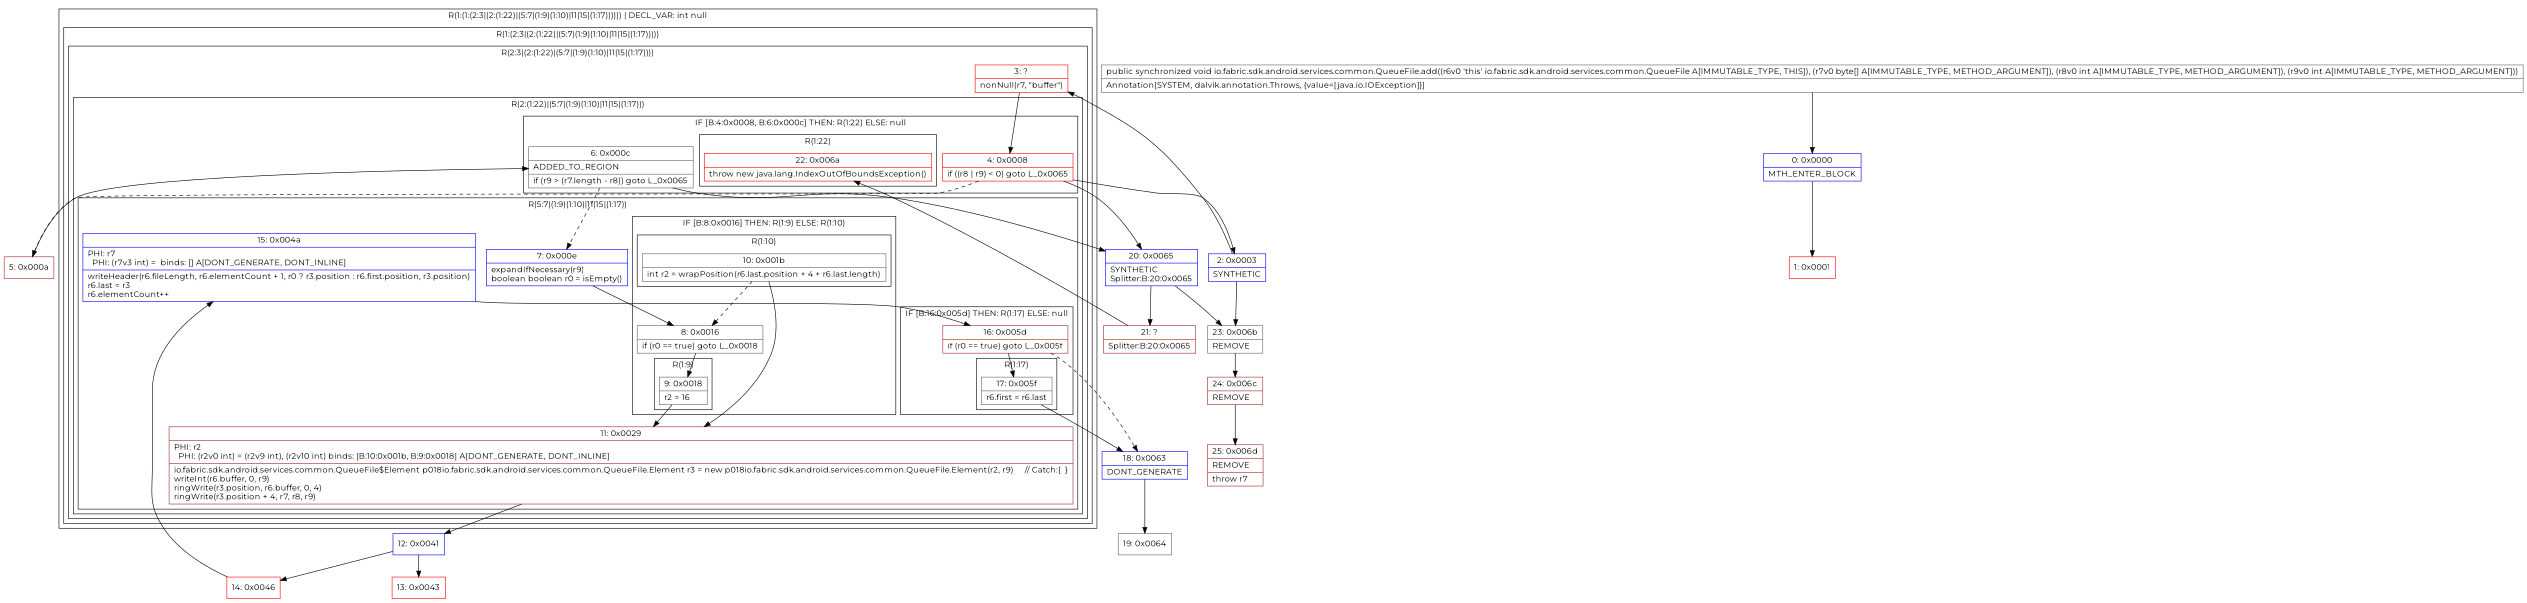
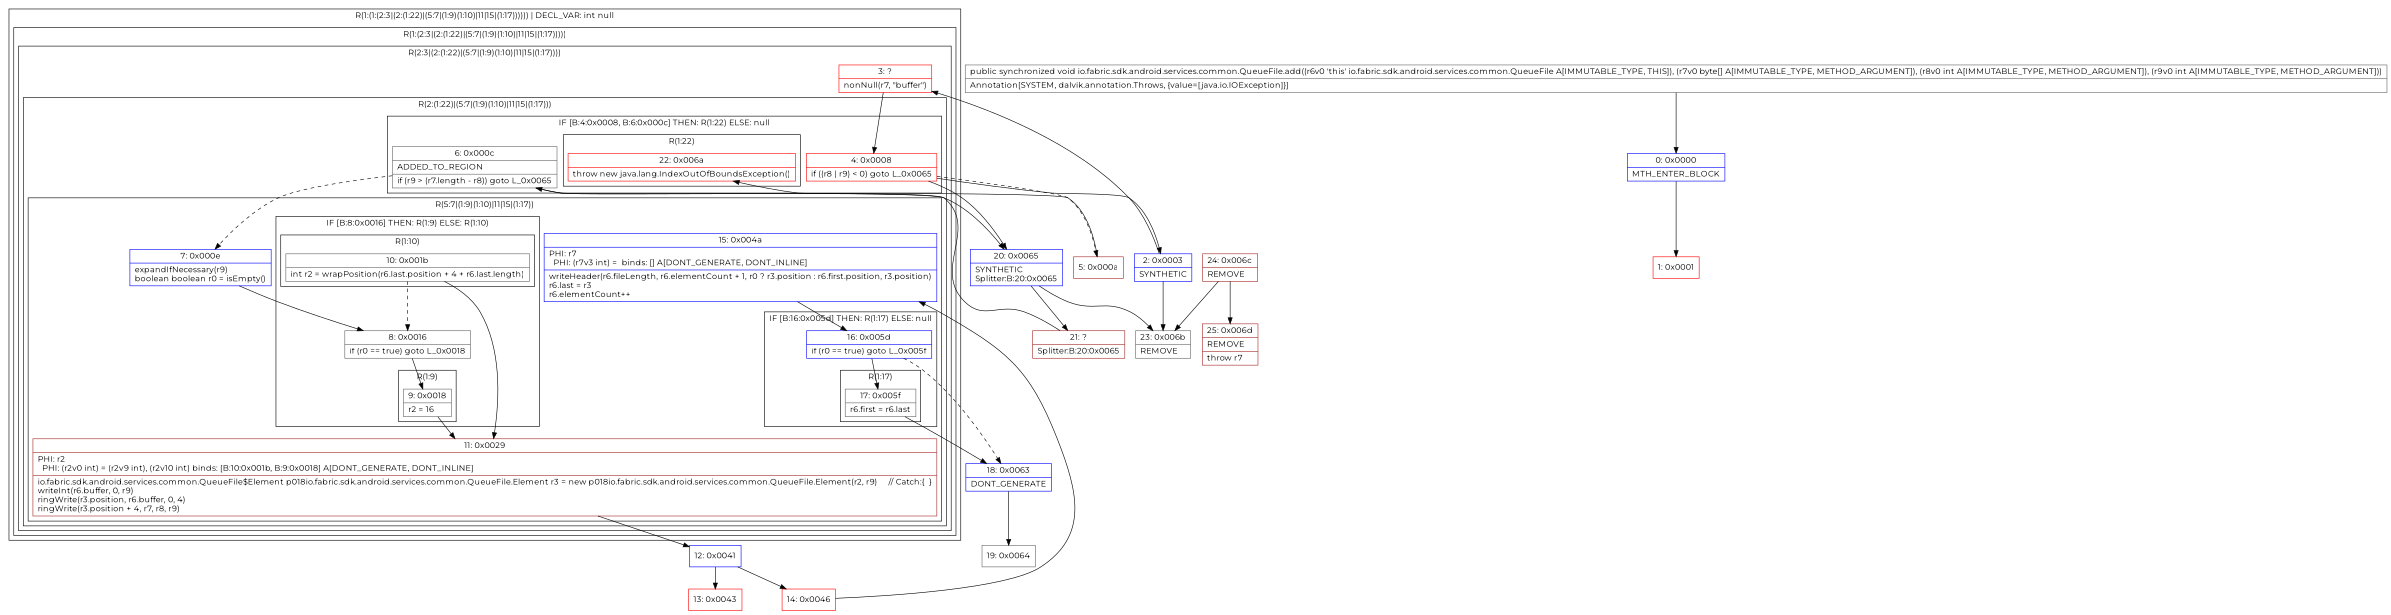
node "16: 0x005d": color brown -> blue
edge "23: 0x006b" -> "24: 0x006c": reversed
